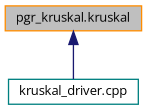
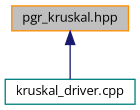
node "pgr_kruskal.kruskal": label "pgr_kruskal.kruskal" -> "pgr_kruskal.hpp"
